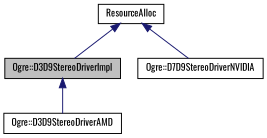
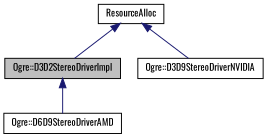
node "Ogre::D3D9StereoDriverImpl": label "Ogre::D3D9StereoDriverImpl" -> "Ogre::D3D2StereoDriverImpl"
node "Ogre::D7D9StereoDriverNVIDIA": label "Ogre::D7D9StereoDriverNVIDIA" -> "Ogre::D3D9StereoDriverNVIDIA"
node "Ogre::D3D9StereoDriverAMD": label "Ogre::D3D9StereoDriverAMD" -> "Ogre::D6D9StereoDriverAMD"
